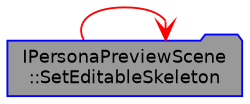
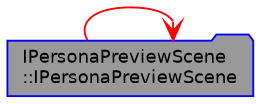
node "IPersonaPreviewScene ::SetEditableSkeleton": label "IPersonaPreviewScene ::SetEditableSkeleton" -> "IPersonaPreviewScene ::IPersonaPreviewScene"
